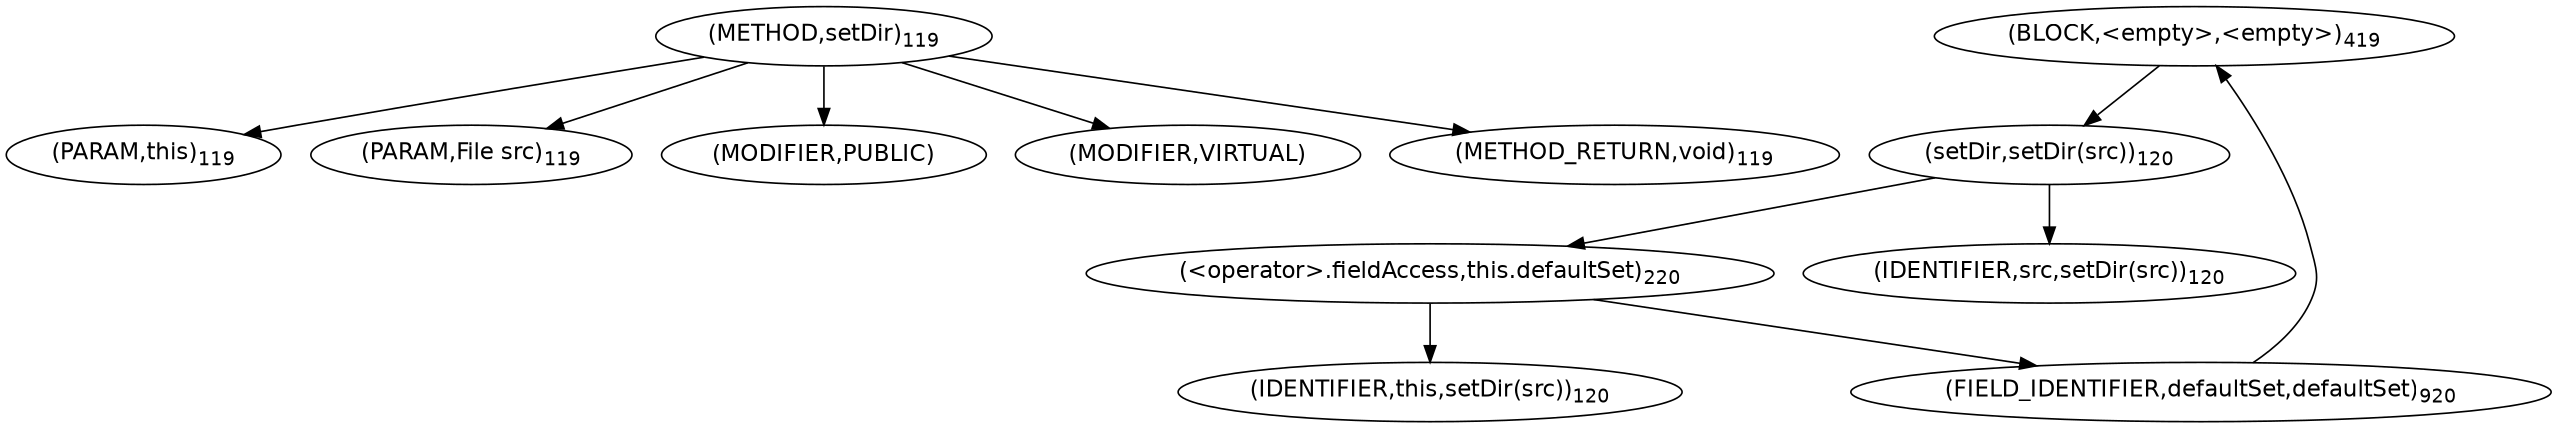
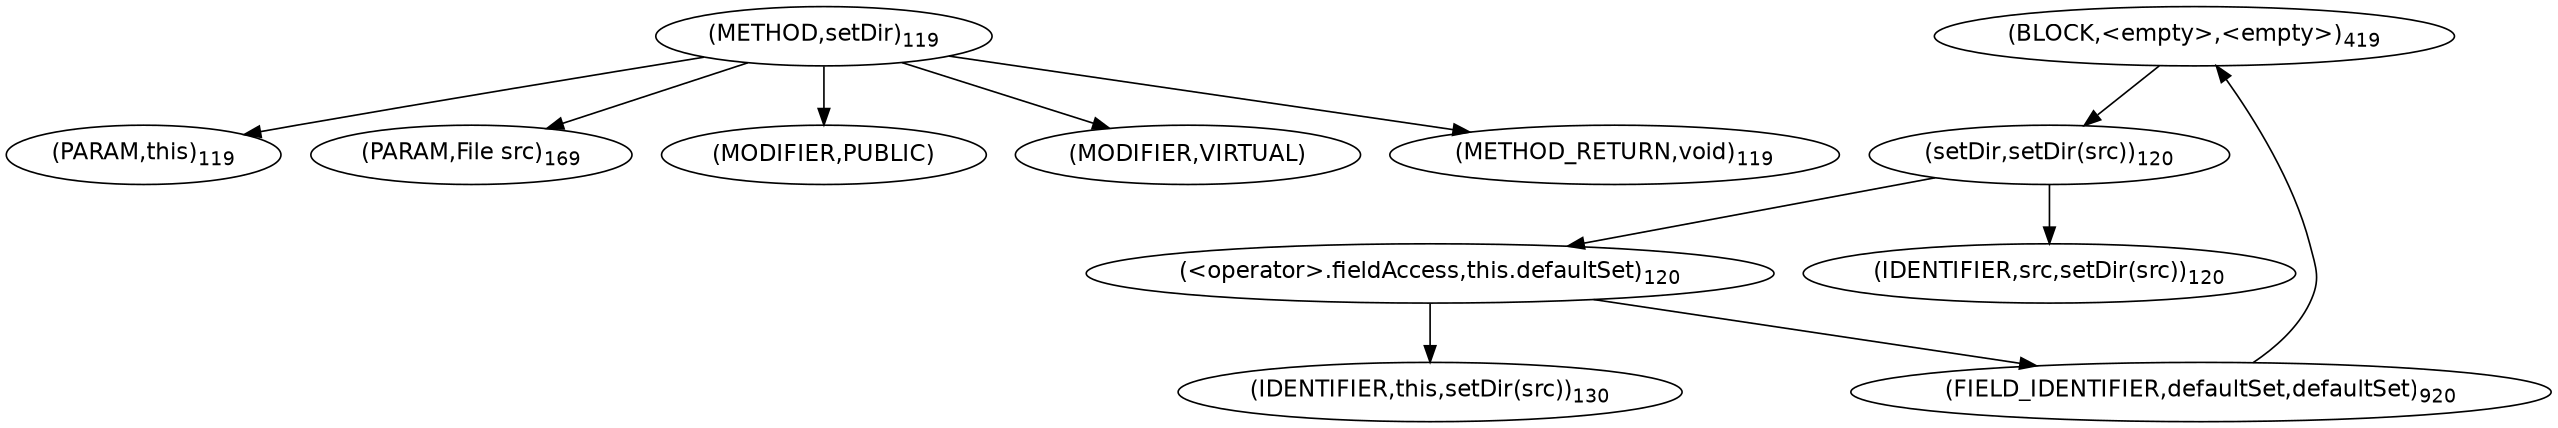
node "(PARAM,File src)": text "119" -> "169"
node "(<operator>.fieldAccess,this.defaultSet)": text "220" -> "120"
node "(IDENTIFIER,this,setDir(src))": text "120" -> "130"
